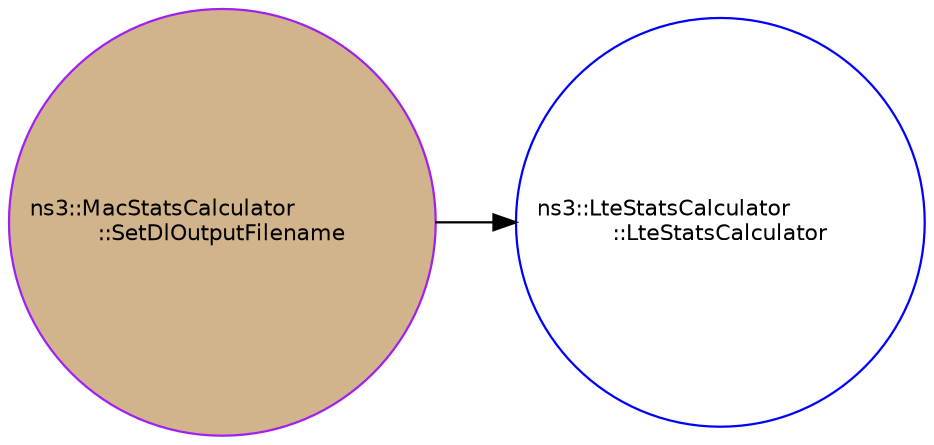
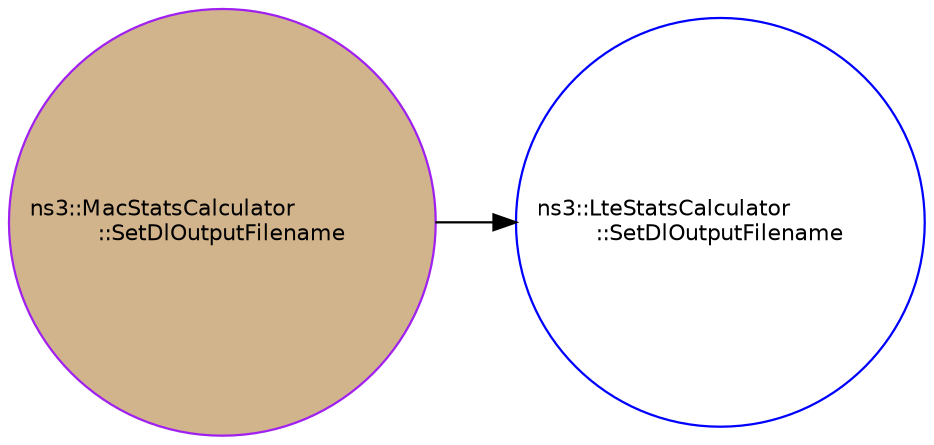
node "ns3::LteStatsCalculator ::LteStatsCalculator": label "ns3::LteStatsCalculator ::LteStatsCalculator" -> "ns3::LteStatsCalculator ::SetDlOutputFilename"
